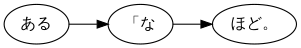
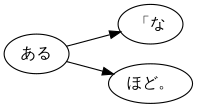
edge "「な" -> "ほど。": now "ある" -> "ほど。"
